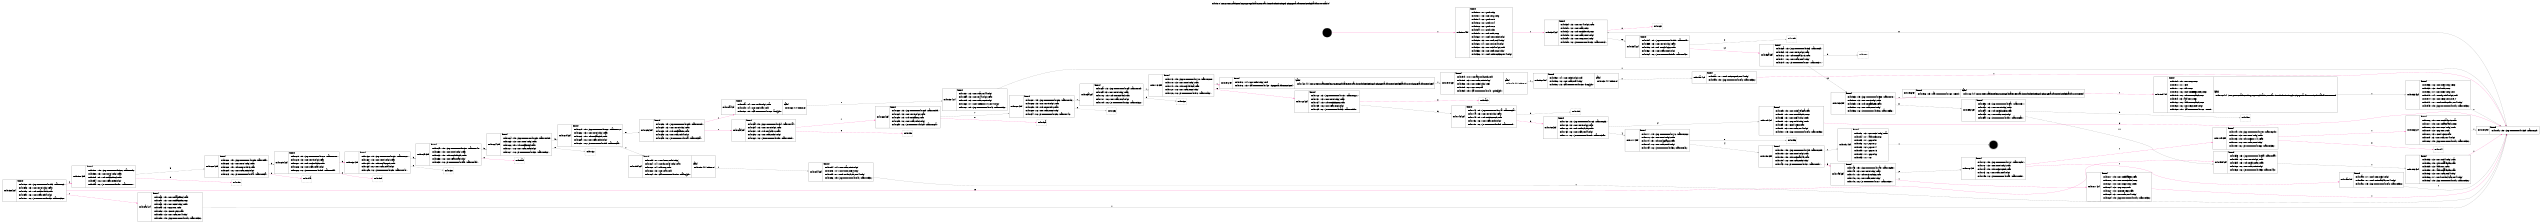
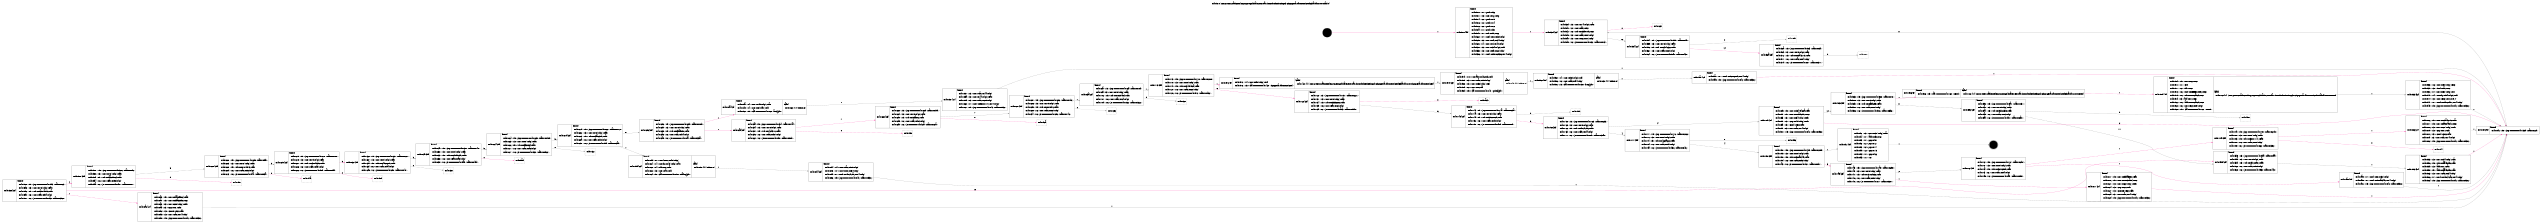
edge "0x40156a [25]" -> "0x401583 [25]": now "0x4018eb [27]" -> "0x401583 [25]"
